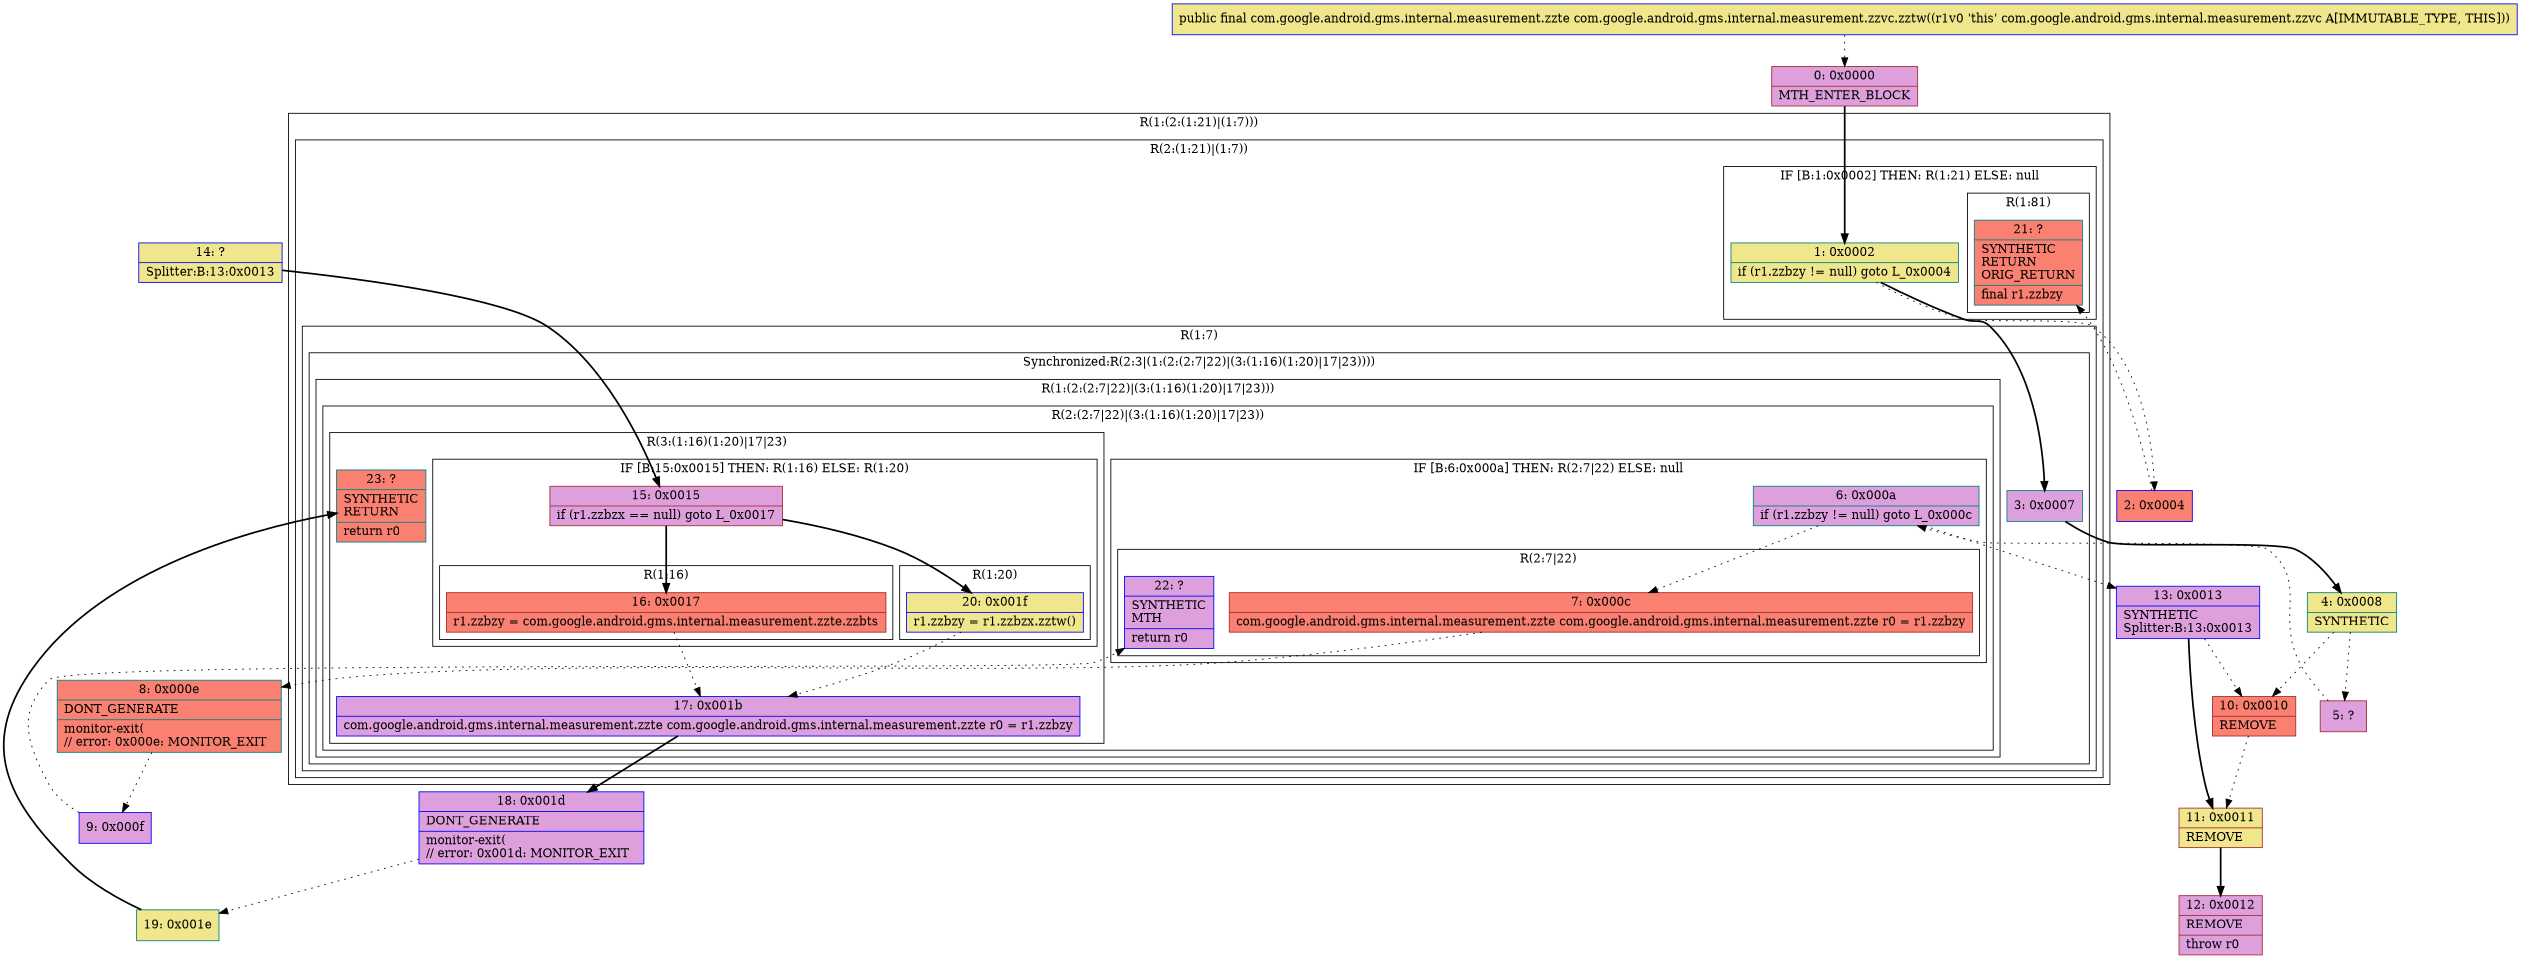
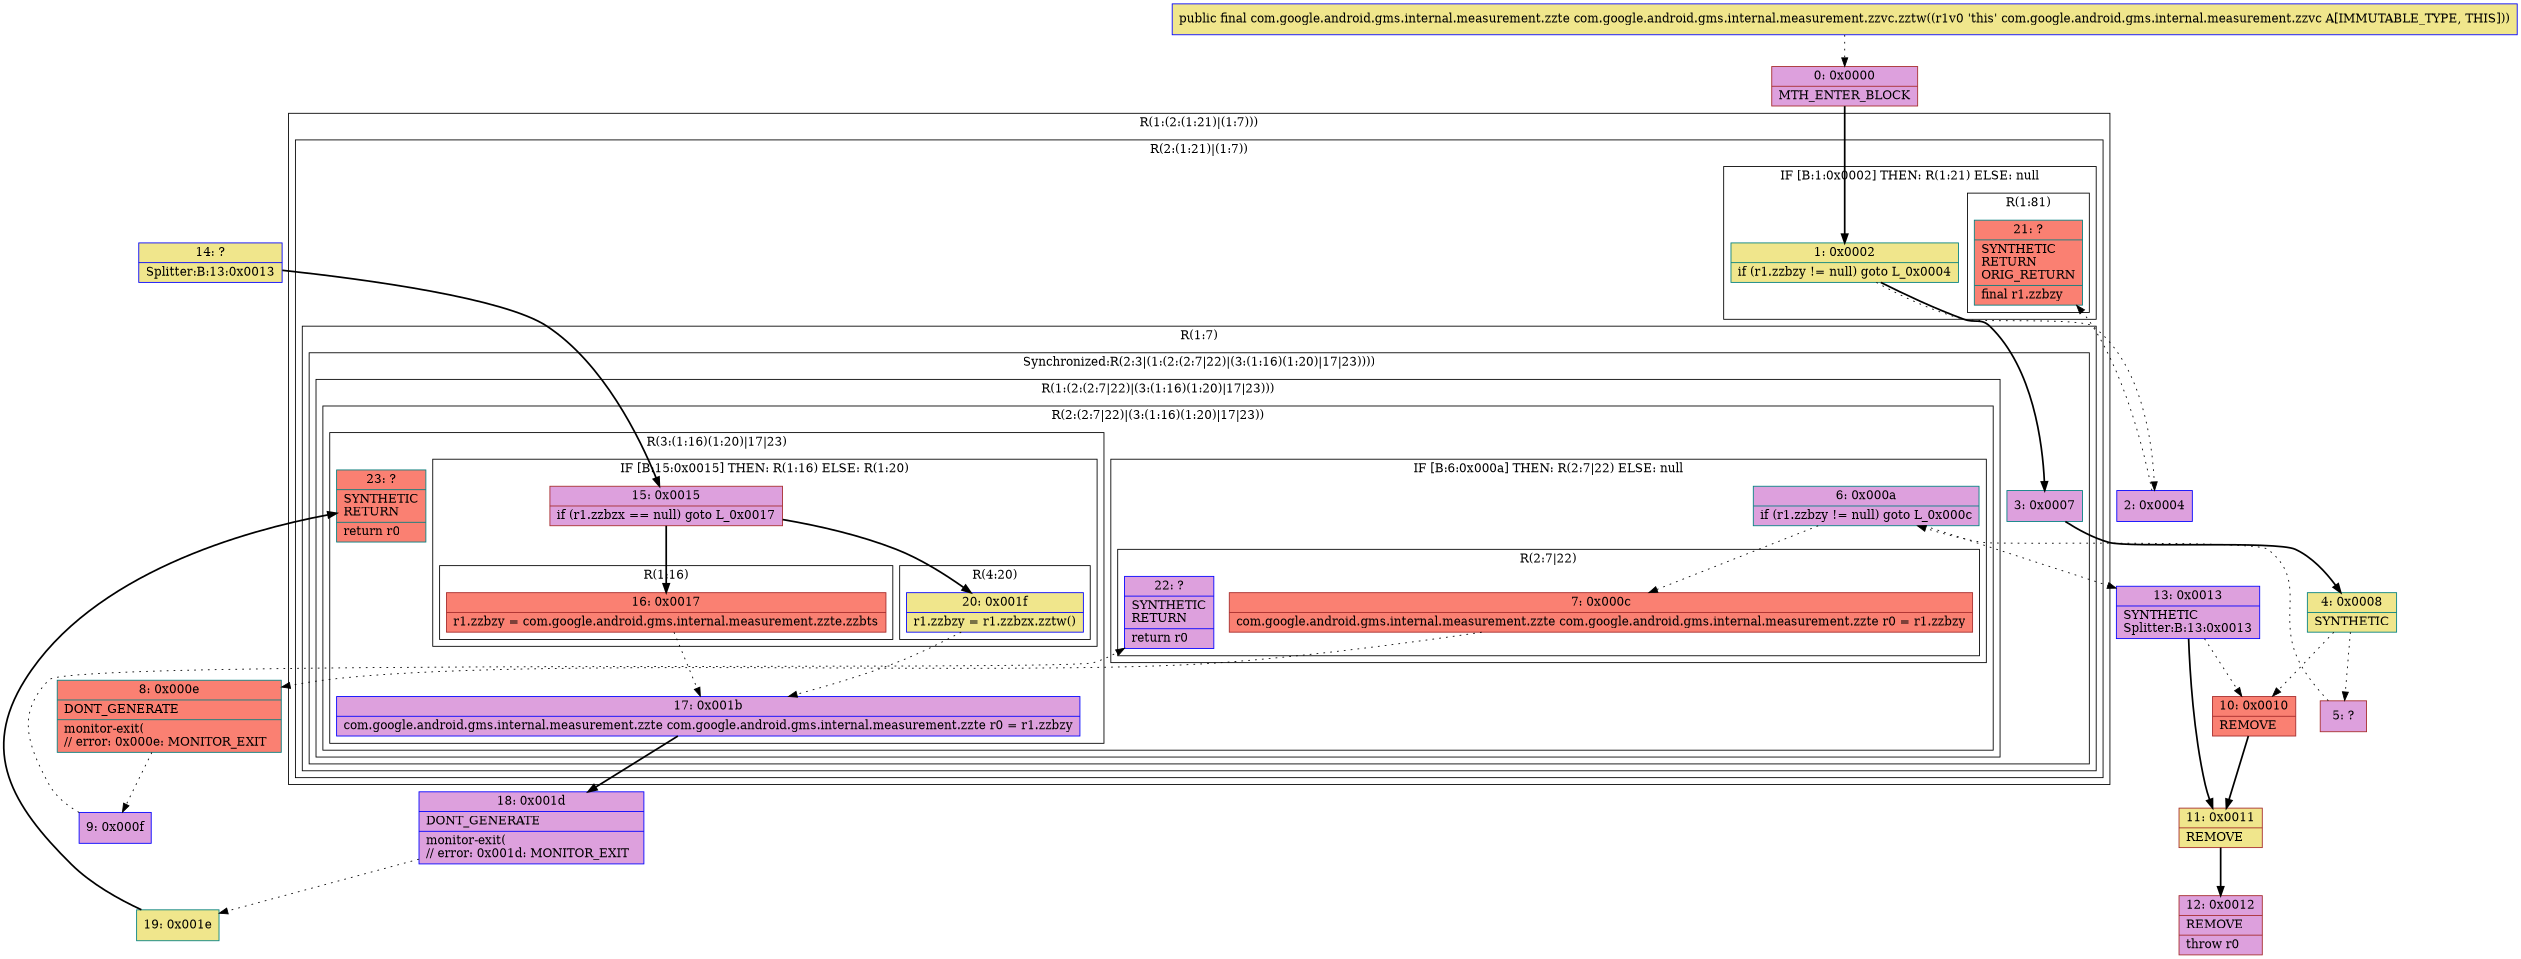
node "2: 0x0004": fillcolor salmon -> plum
cluster "R(1:20)": label "R(1:20)" -> "R(4:20)"
node "22: ?": text "MTH" -> "RETURN"
edge "10: 0x0010" -> "11: 0x0011": style dotted -> bold
